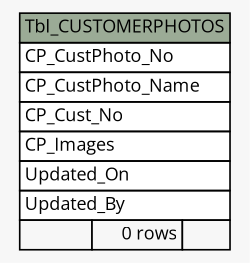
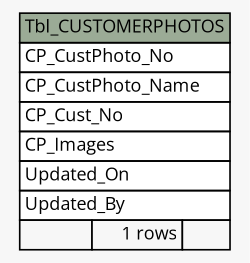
node "Tbl_CUSTOMERPHOTOS": text "0 rows" -> "1 rows"
